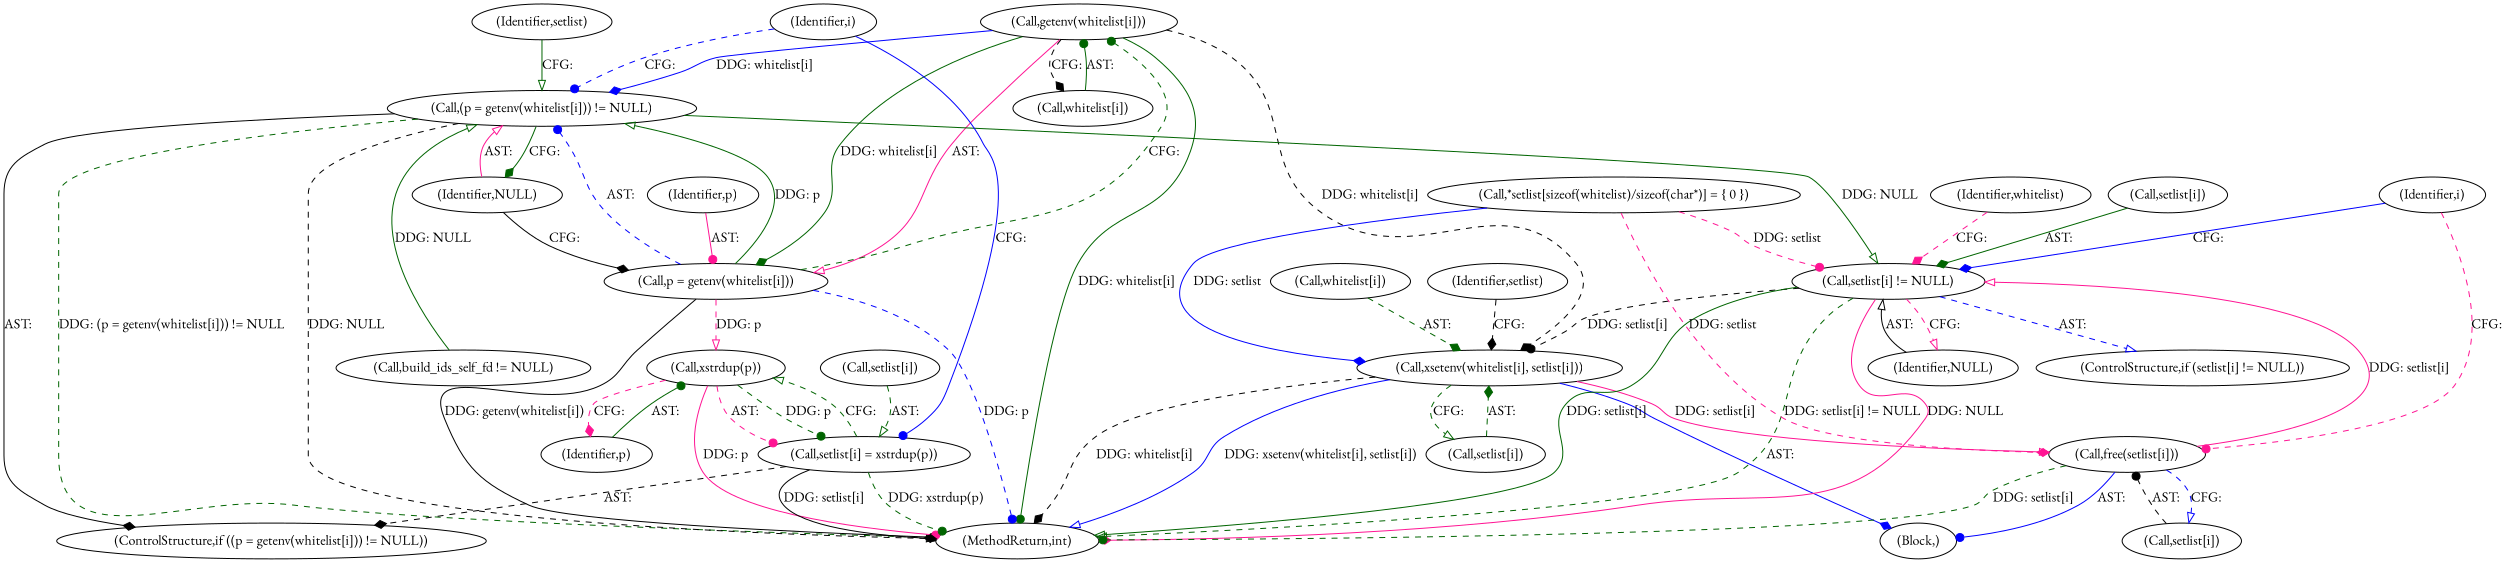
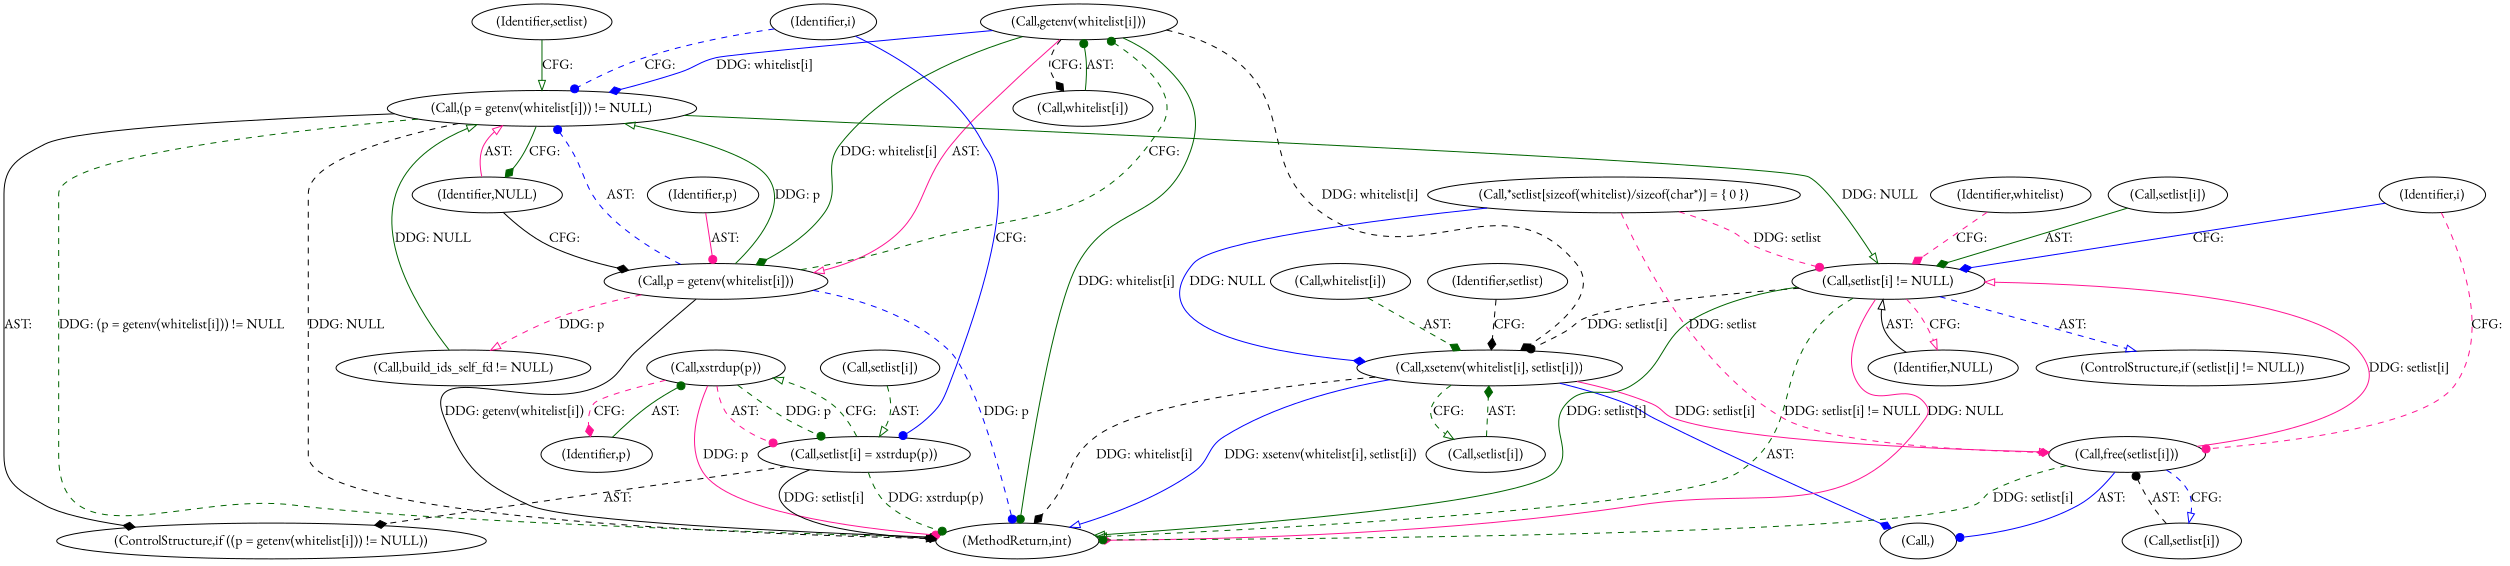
edge "(Call,*setlist[sizeof(whitelist)/sizeof(char*)] = { 0 })" -> "(Call,xsetenv(whitelist[i], setlist[i]))": label "DDG: setlist" -> "DDG: NULL"
edge "(Call,p = getenv(whitelist[i]))" -> "(Call,xstrdup(p))": now "(Call,p = getenv(whitelist[i]))" -> "(Call,build_ids_self_fd != NULL)"
node "(Block,)": label "(Block,)" -> "(Call,)"
